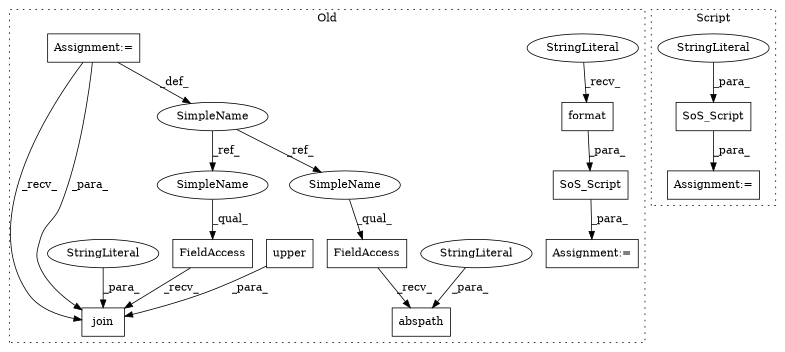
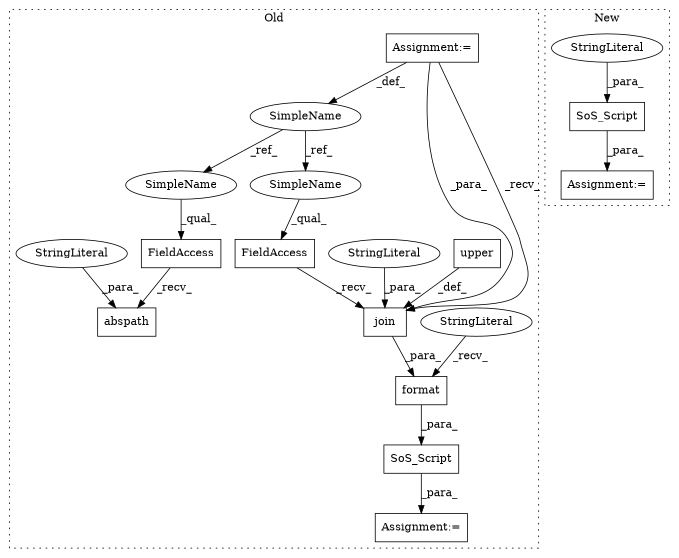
cluster "Script": label "Script" -> "New"
edge "upper" -> "join": label "_para_" -> "_def_"
edge "join" -> "format": added, label "_para_"
